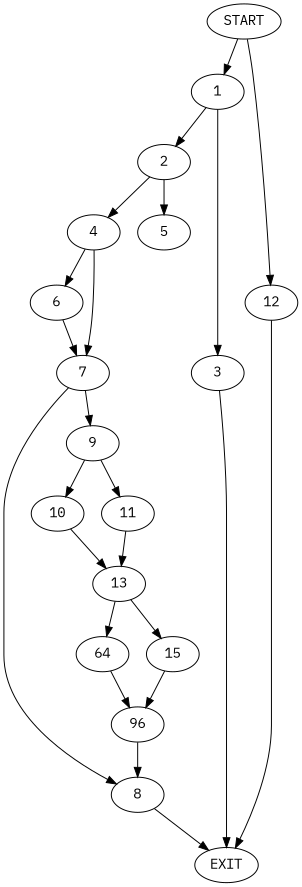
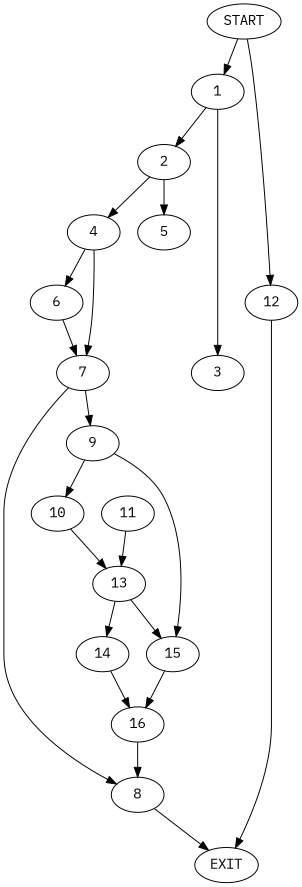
edge "9" -> "11": now "9" -> "15"
edge "3" -> "EXIT": removed
node "64": label "64" -> "14"
node "96": label "96" -> "16"
